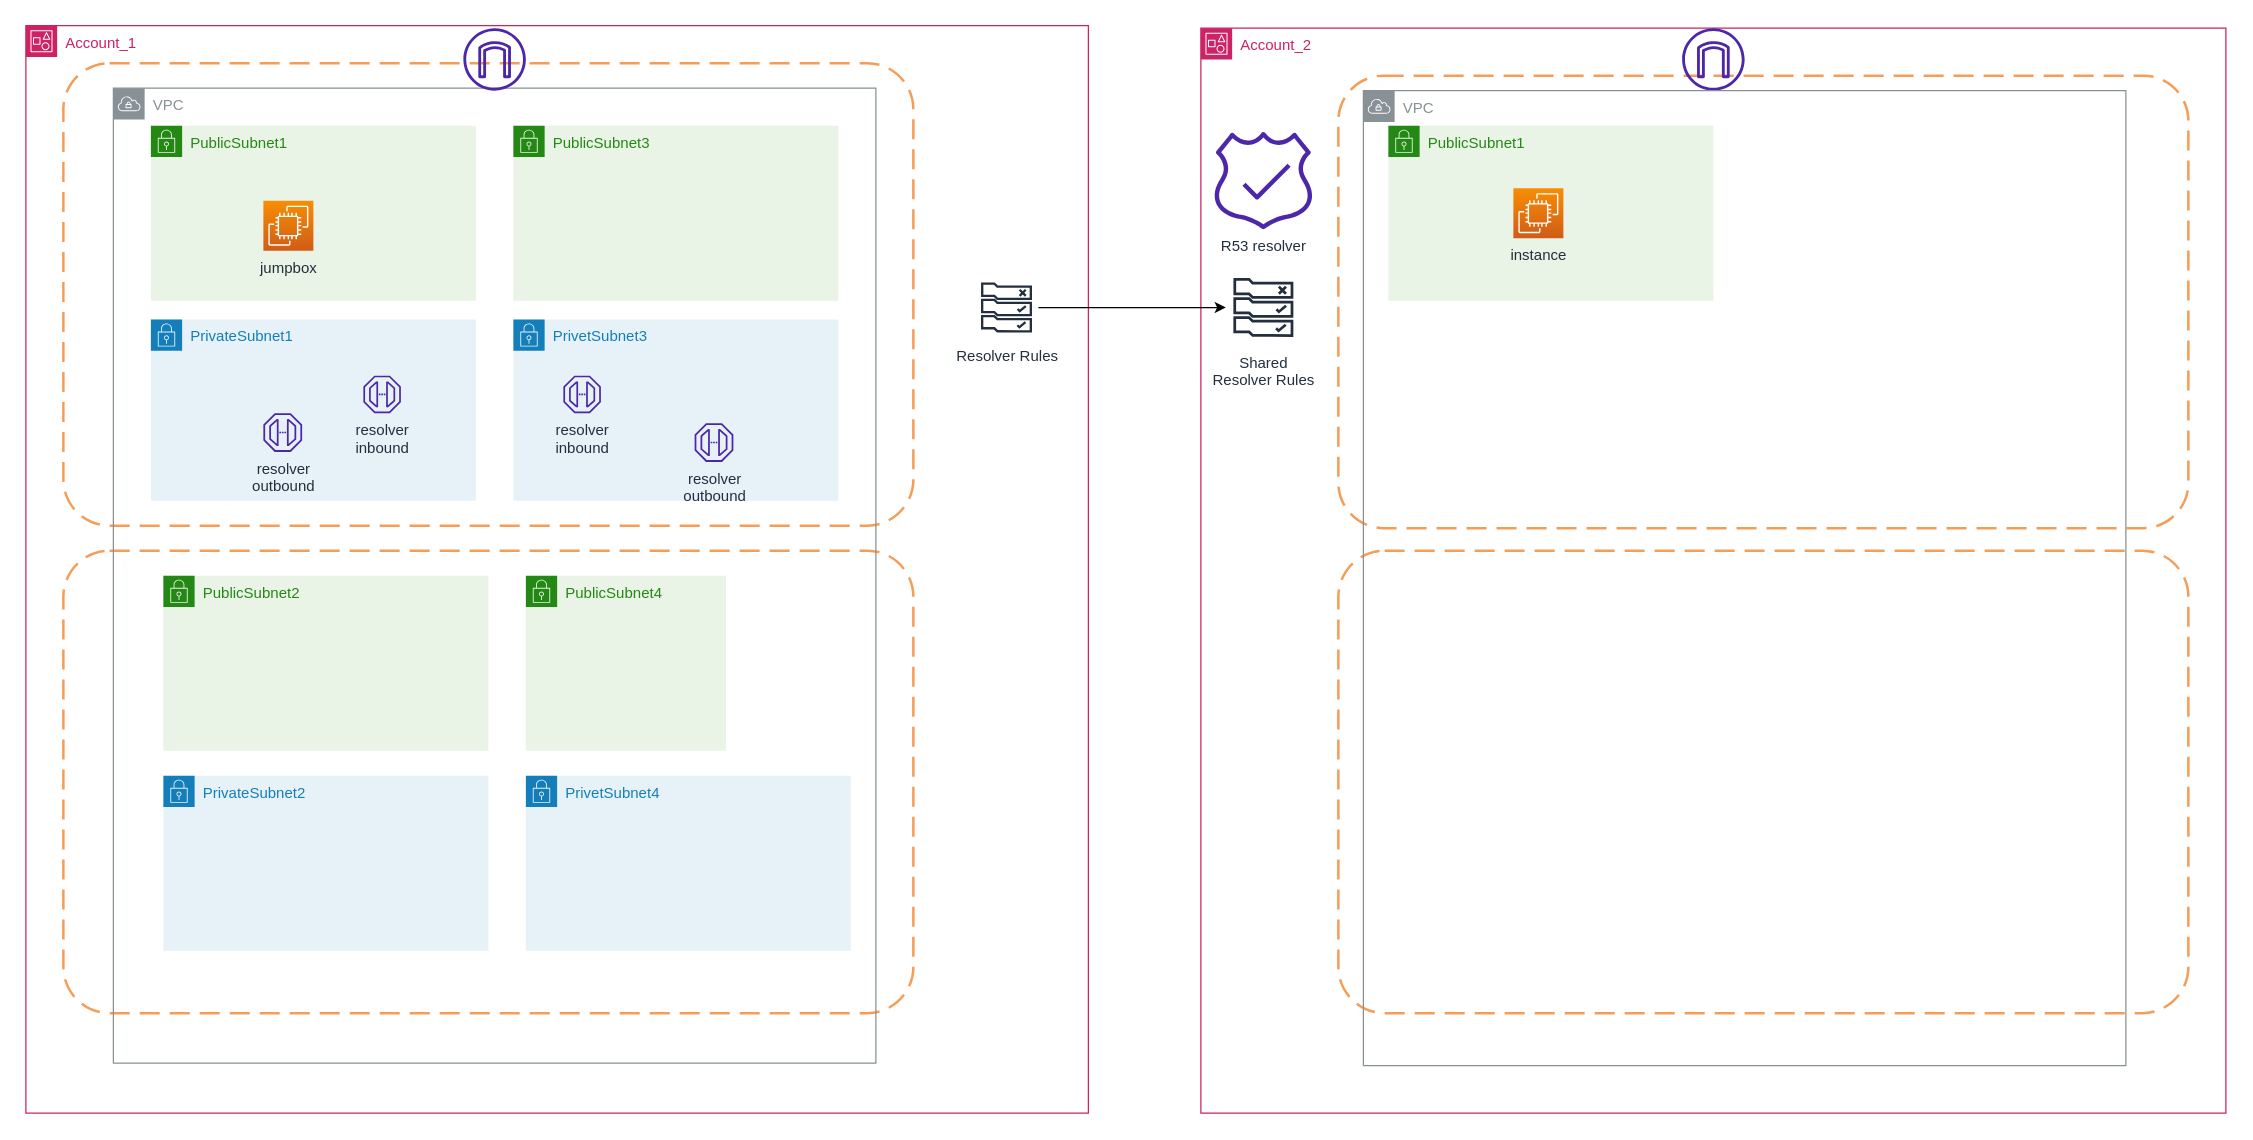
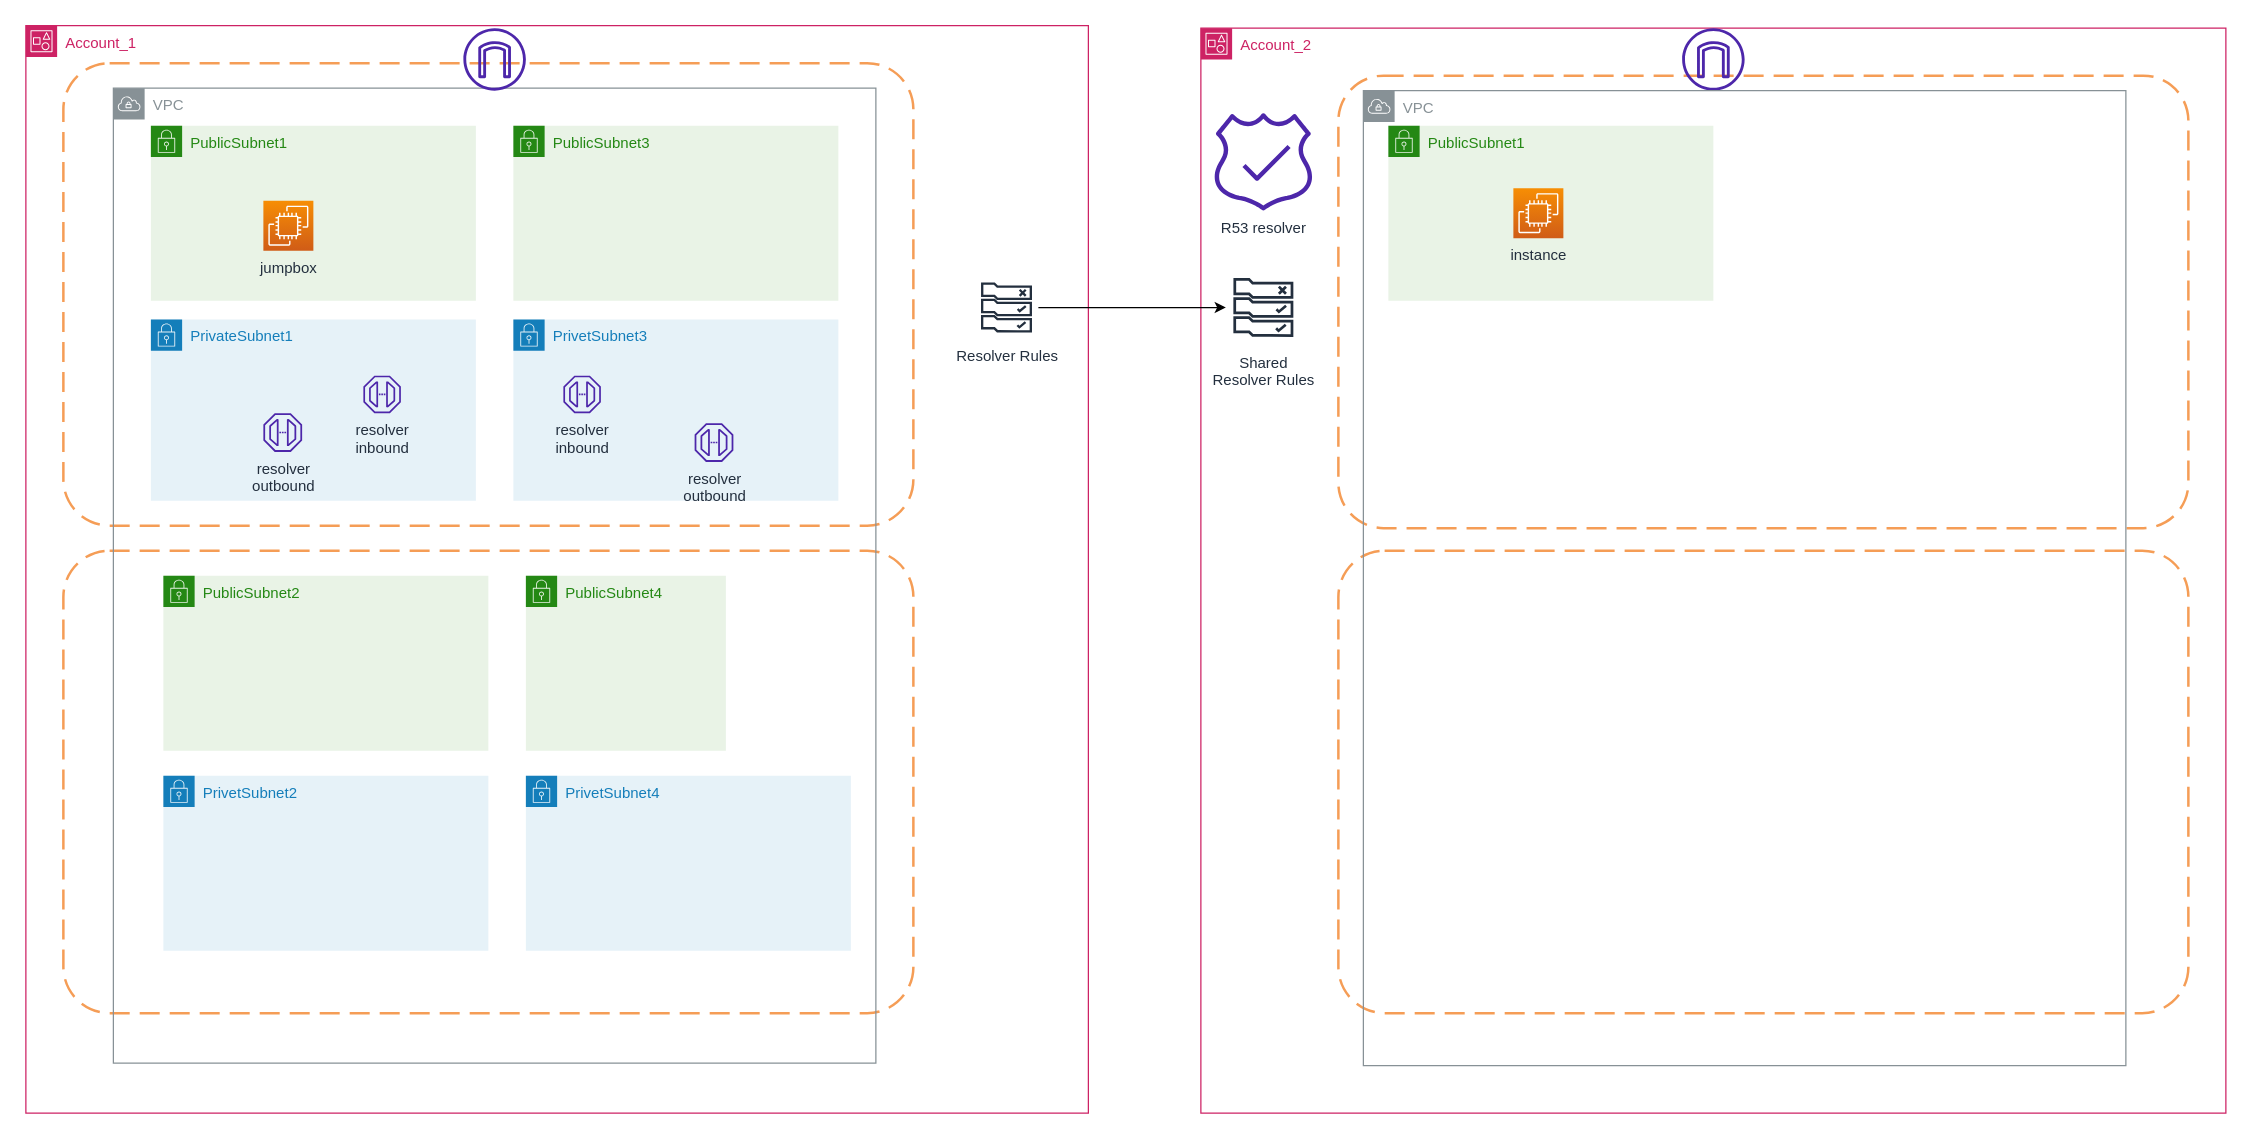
node "R53 resolver": moved (1263, 181) -> (1263, 162)
node "PrivateSubnet2": label "PrivateSubnet2" -> "PrivetSubnet2"
